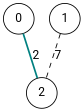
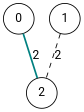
edge "1" -- "2": label "7" -> "2"
